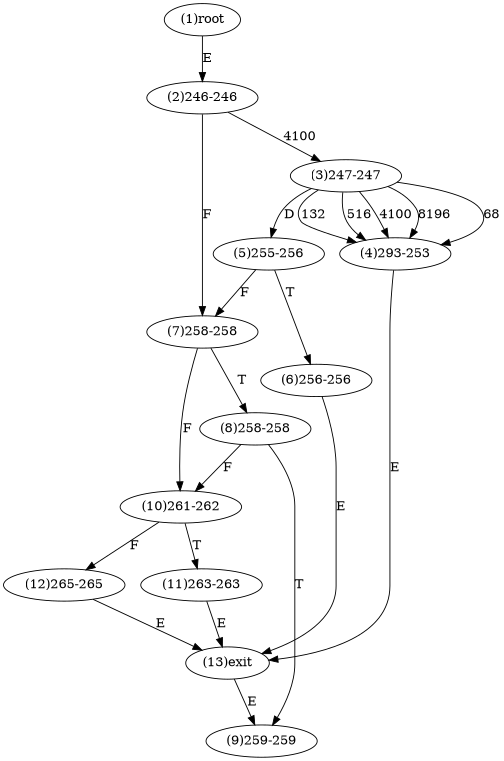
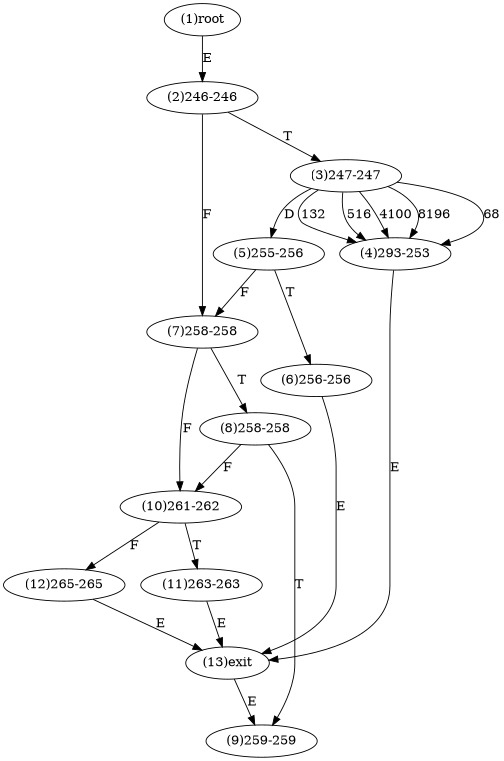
edge "(2)246-246" -> "(3)247-247": label "4100" -> "T"
